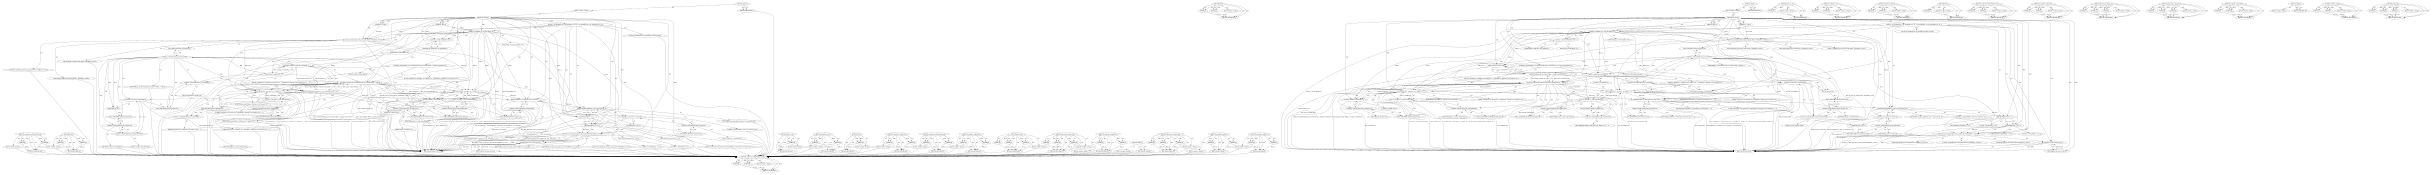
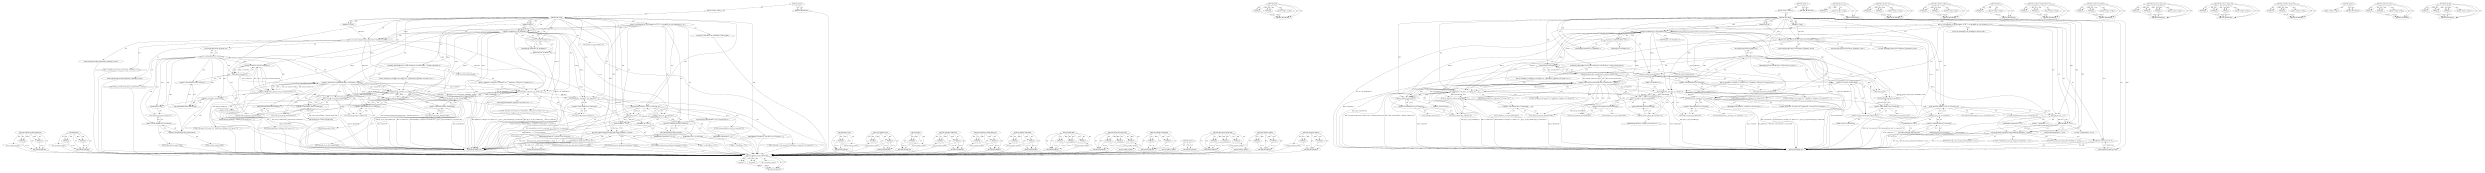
node "(IDENTIFIER,p,strlen(p->nameUTF8))": removed
